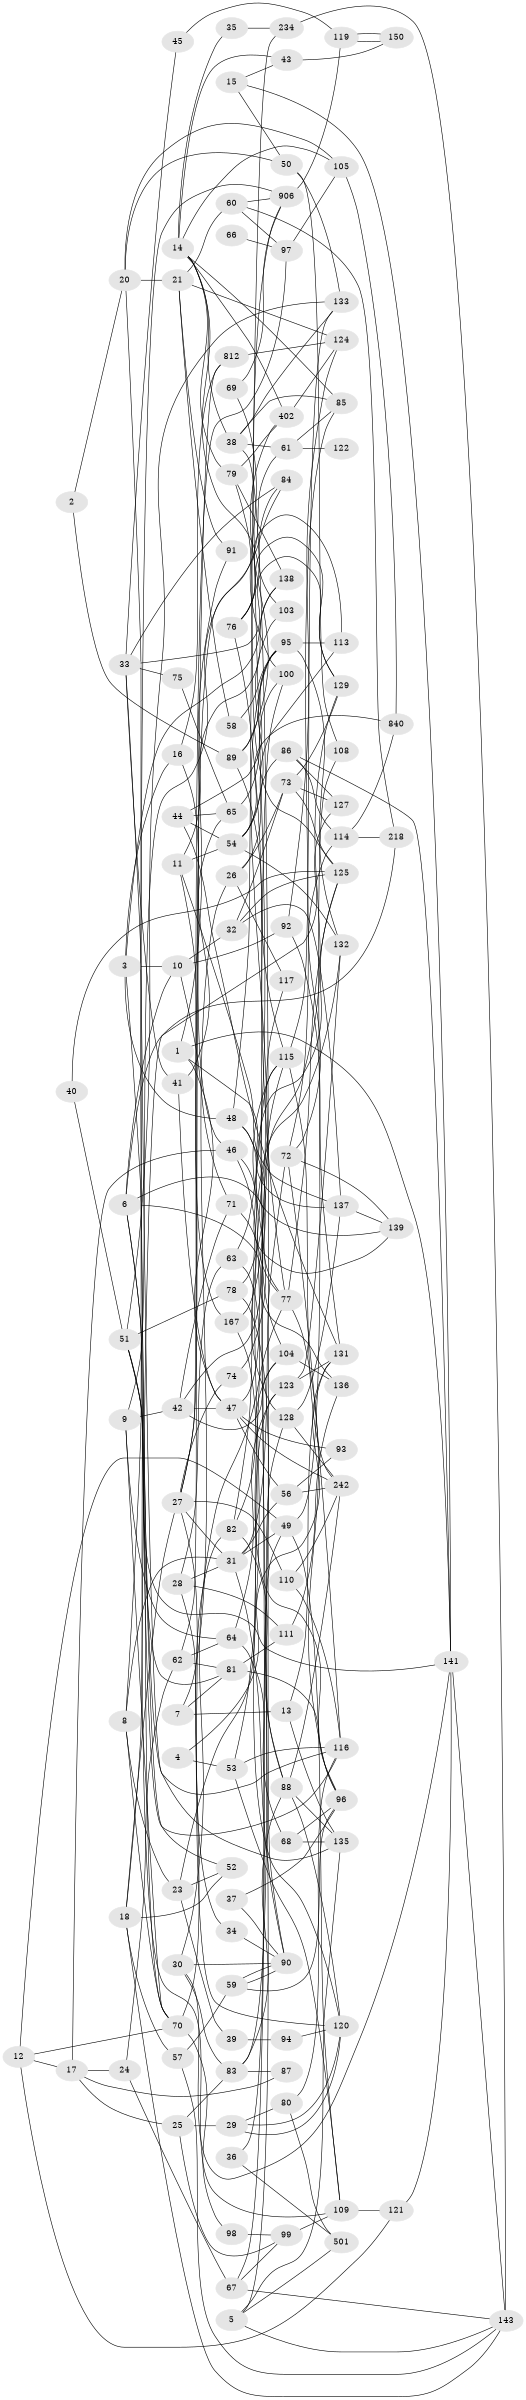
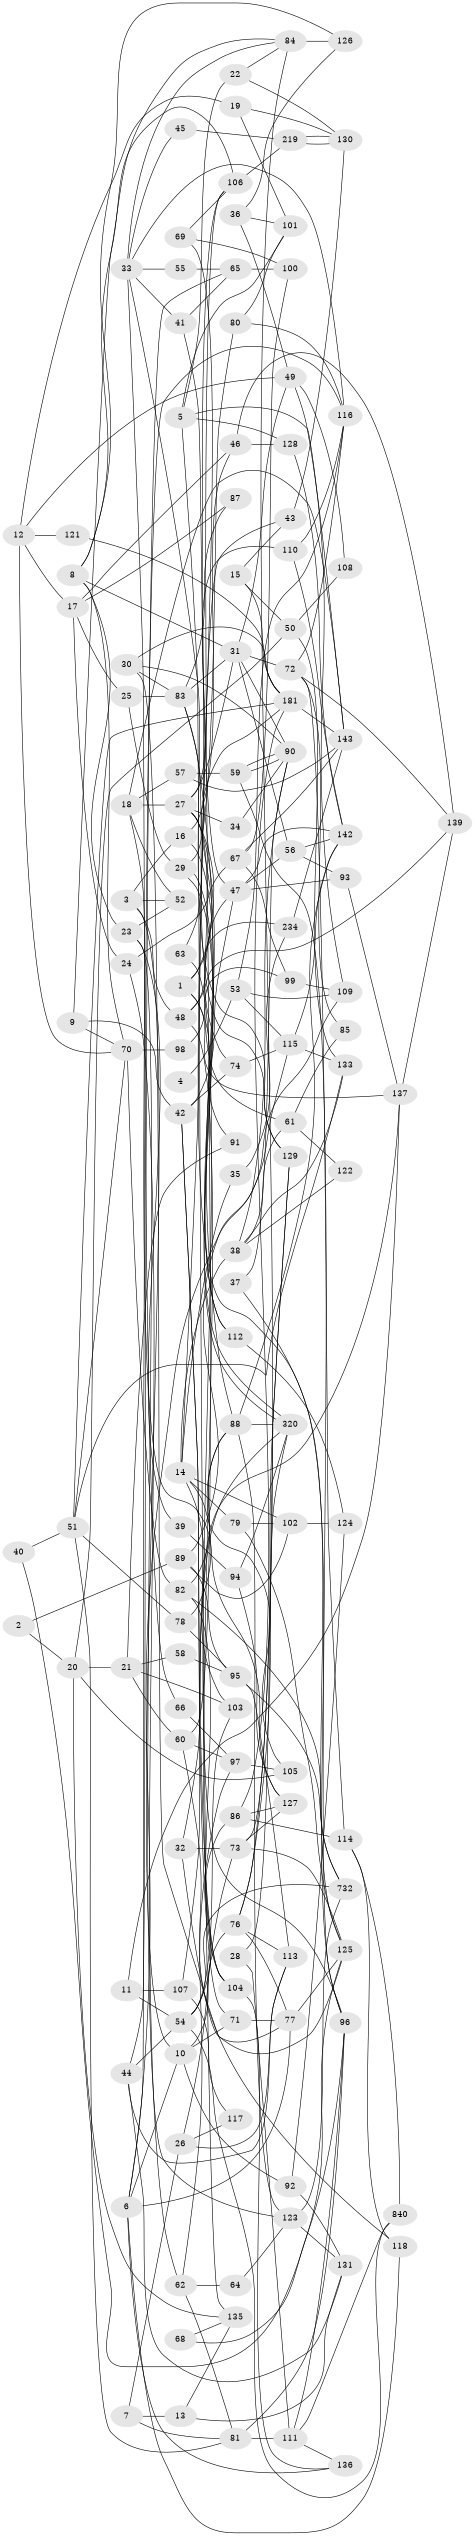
node "119": label "119" -> "219"
node "150": label "150" -> "130"
node "126": added
node "22": added
node "19": added
node "906": label "906" -> "106"
edge "21" -- "124": now "21" -- "103"
edge "14" -- "85": removed
node "812": label "812" -> "112"
edge "85" -- "38": now "122" -- "38"
node "402": label "402" -> "102"
edge "105" -- "840": now "111" -- "840"
node "138": removed
node "75": label "75" -> "55"
edge "95" -- "44": now "113" -- "44"
edge "33" -- "66": added
node "218": label "218" -> "118"
node "132": label "132" -> "732"
edge "32" -- "10": now "76" -- "10"
edge "125" -- "47": now "125" -- "69"
edge "115" -- "42": now "74" -- "42"
edge "137" -- "128": now "137" -- "93"
node "167": label "167" -> "107"
edge "63" -- "28": removed
node "242": label "242" -> "142"
edge "131" -- "4": removed
edge "31" -- "28": now "31" -- "83"
edge "9" -- "64": removed
edge "77" -- "96": now "111" -- "96"
node "141": label "141" -> "181"
edge "94" -- "127": added
edge "64" -- "68": removed
edge "88" -- "135": now "88" -- "123"
node "120": label "120" -> "320"
edge "25" -- "99": removed
edge "109" -- "121": removed
node "501": label "501" -> "101"
